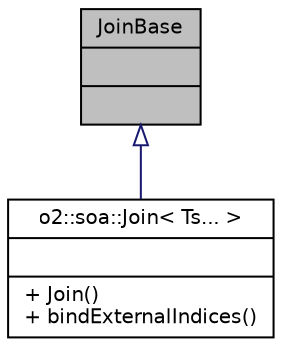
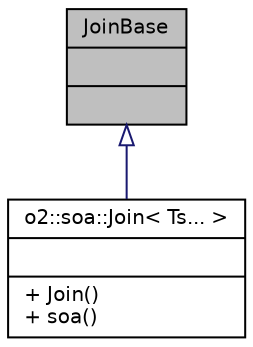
node "o2::soa::Join< Ts... >": text "+ bindExternalIndices()" -> "+ soa()"
